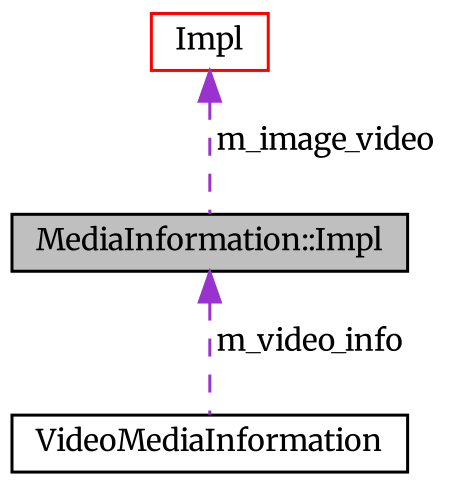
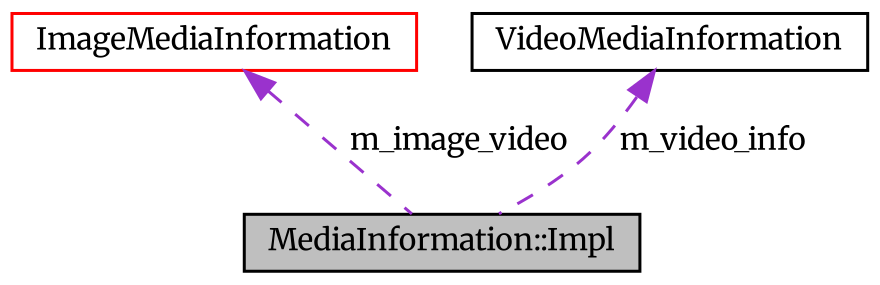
node "Impl": label "Impl" -> "ImageMediaInformation"
edge "VideoMediaInformation" -> "MediaInformation::Impl": reversed
